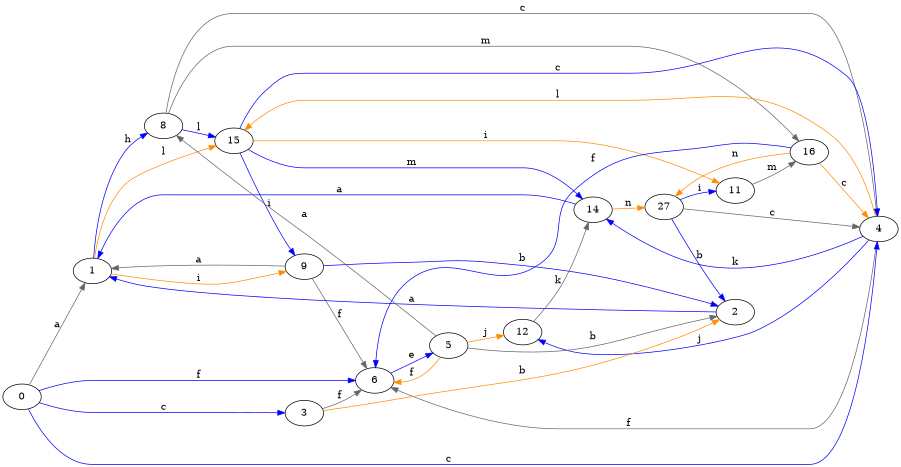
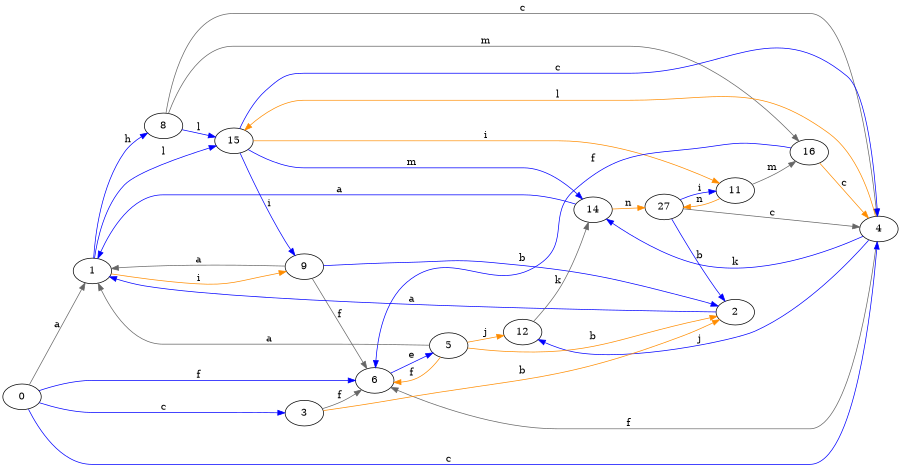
edge "16" -> "27": now "11" -> "27"
edge "1" -> "15": color darkorange -> blue
edge "5" -> "8": now "5" -> "1"
edge "5" -> "2": color gray40 -> darkorange
